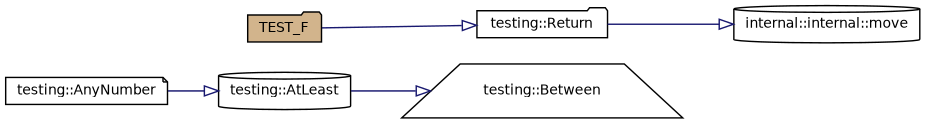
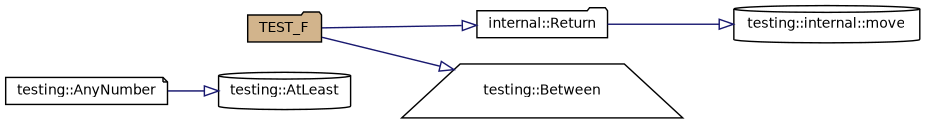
node "testing::Return": label "testing::Return" -> "internal::Return"
node "internal::internal::move": label "internal::internal::move" -> "testing::internal::move"
edge "testing::AtLeast" -> "testing::Between": now "TEST_F" -> "testing::Between"
